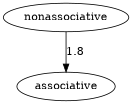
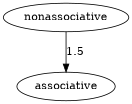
edge "nonassociative" -> "associative": label "1.8" -> "1.5"
